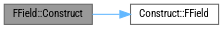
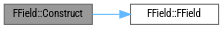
node "Construct::FField": label "Construct::FField" -> "FField::FField"
